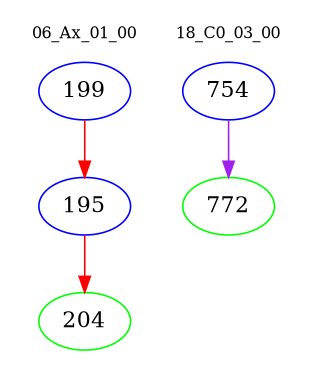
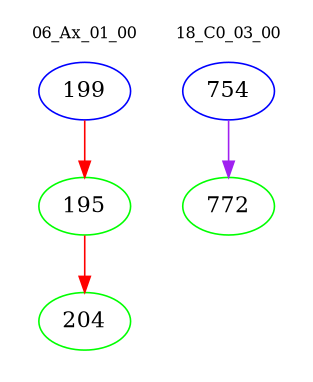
node "195": color blue -> green
